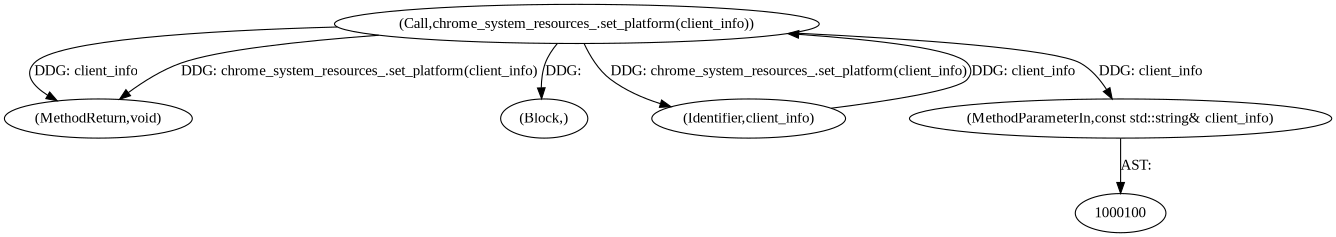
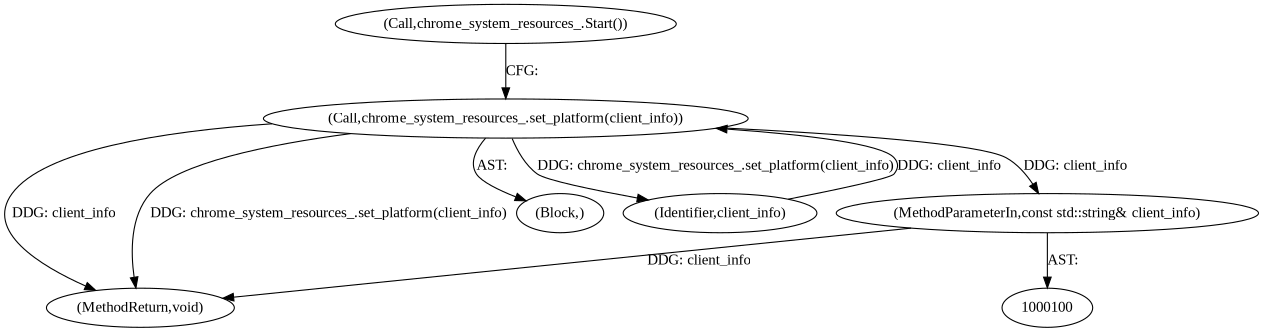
node "(Call,chrome_system_resources_.Start())": added
edge "(Call,chrome_system_resources_.set_platform(client_info))" -> "(Block,)": label "DDG: " -> "AST: "
edge "(MethodParameterIn,const std::string& client_info)" -> "(MethodReturn,void)": added, label "DDG: client_info"
